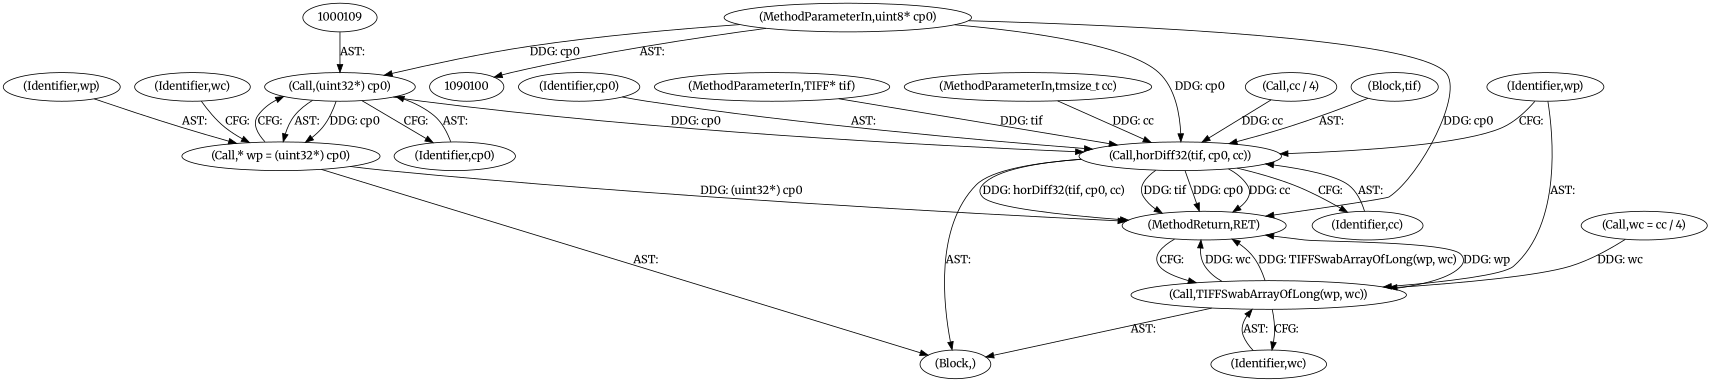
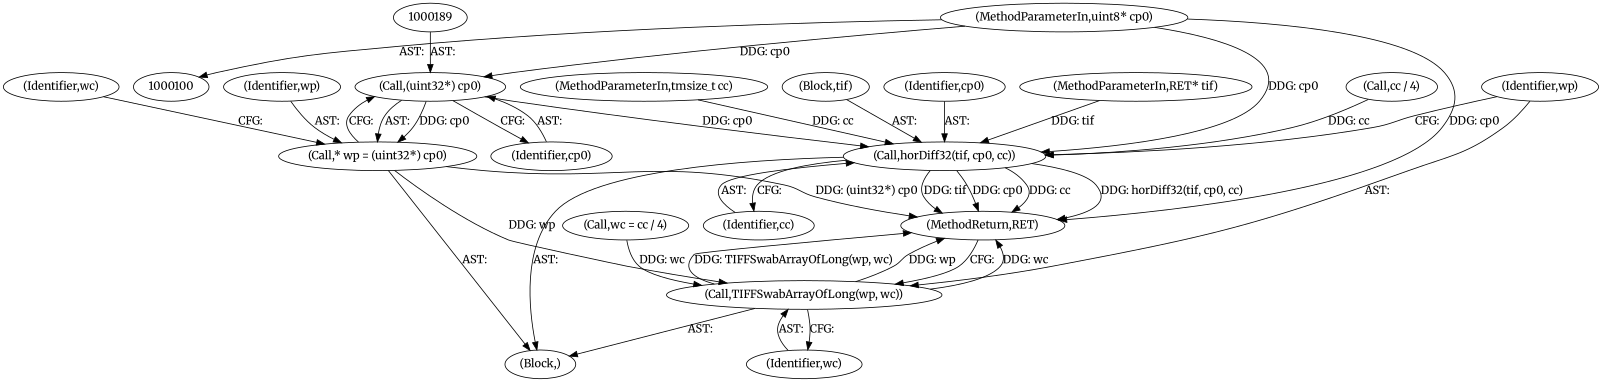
node "1000109": label "1000109" -> "1000189"
node "1090100": label "1090100" -> "1000100"
node "(MethodParameterIn,TIFF* tif)": label "(MethodParameterIn,TIFF* tif)" -> "(MethodParameterIn,RET* tif)"
edge "(Call,* wp = (uint32*) cp0)" -> "(Call,TIFFSwabArrayOfLong(wp, wc))": added, label "DDG: wp"
